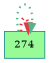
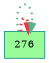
node "274": label "274" -> "276"
